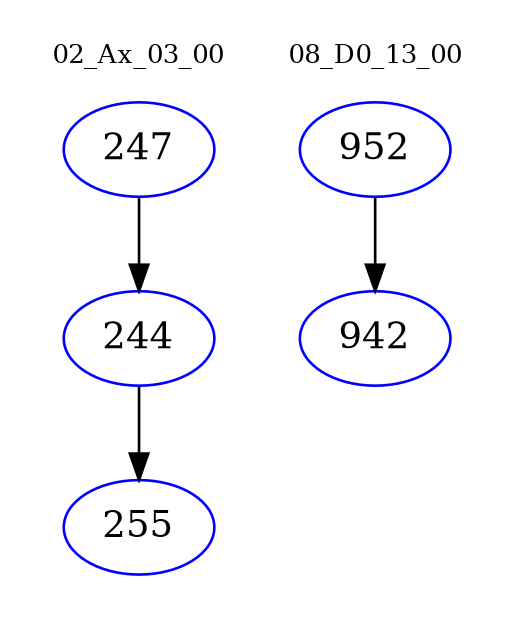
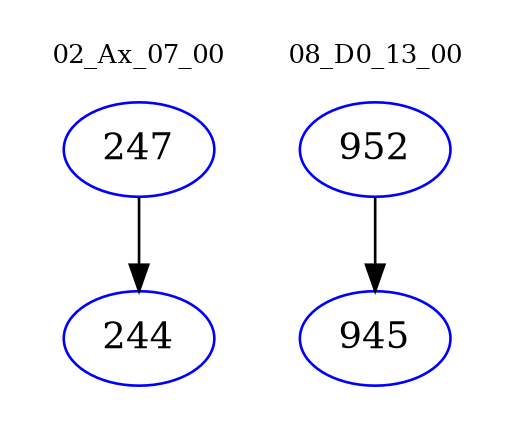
cluster "02_Ax_03_00": label "02_Ax_03_00" -> "02_Ax_07_00"
node "942": label "942" -> "945"
node "255": removed
